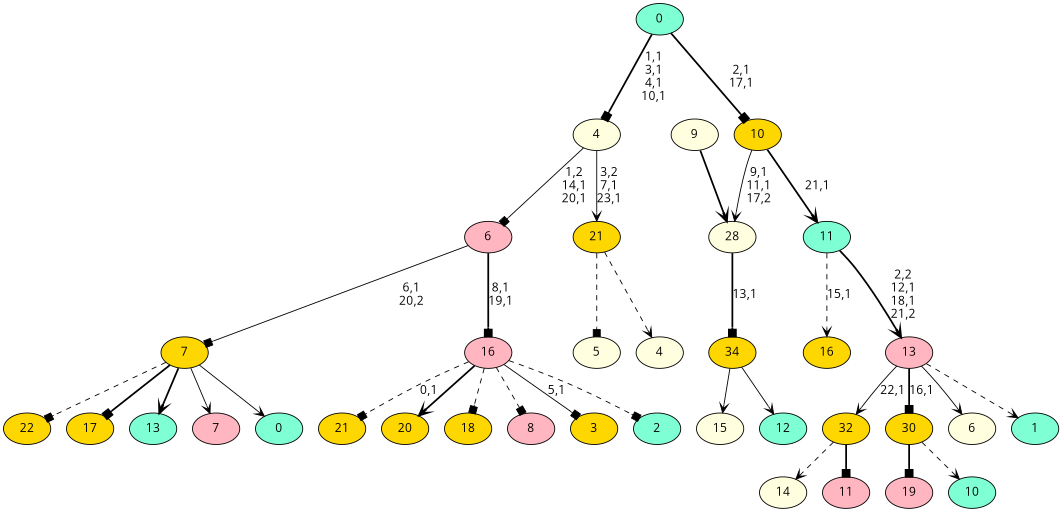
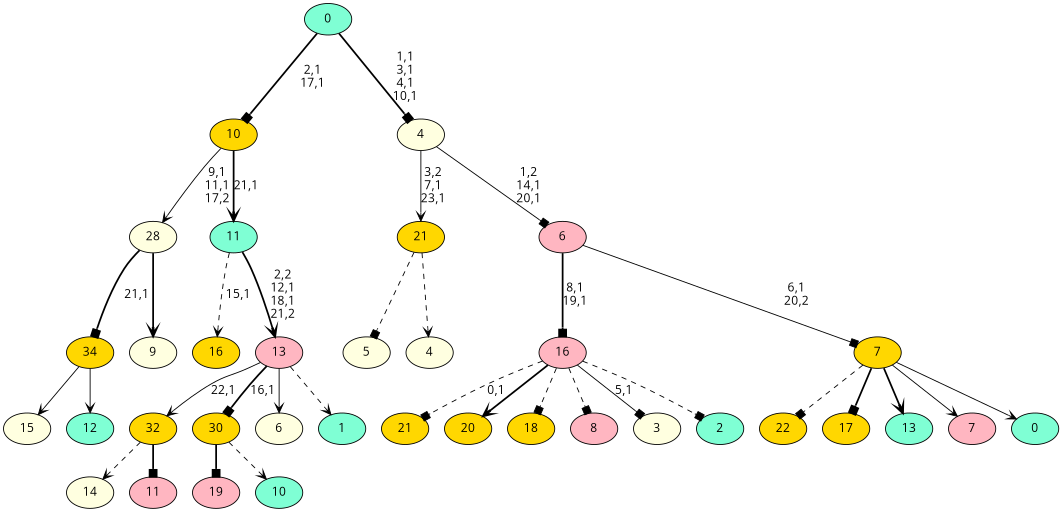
edge "9" -> "28": reversed
edge "28" -> "34": label "13,1" -> "21,1"
node "3": fillcolor gold -> lightyellow
